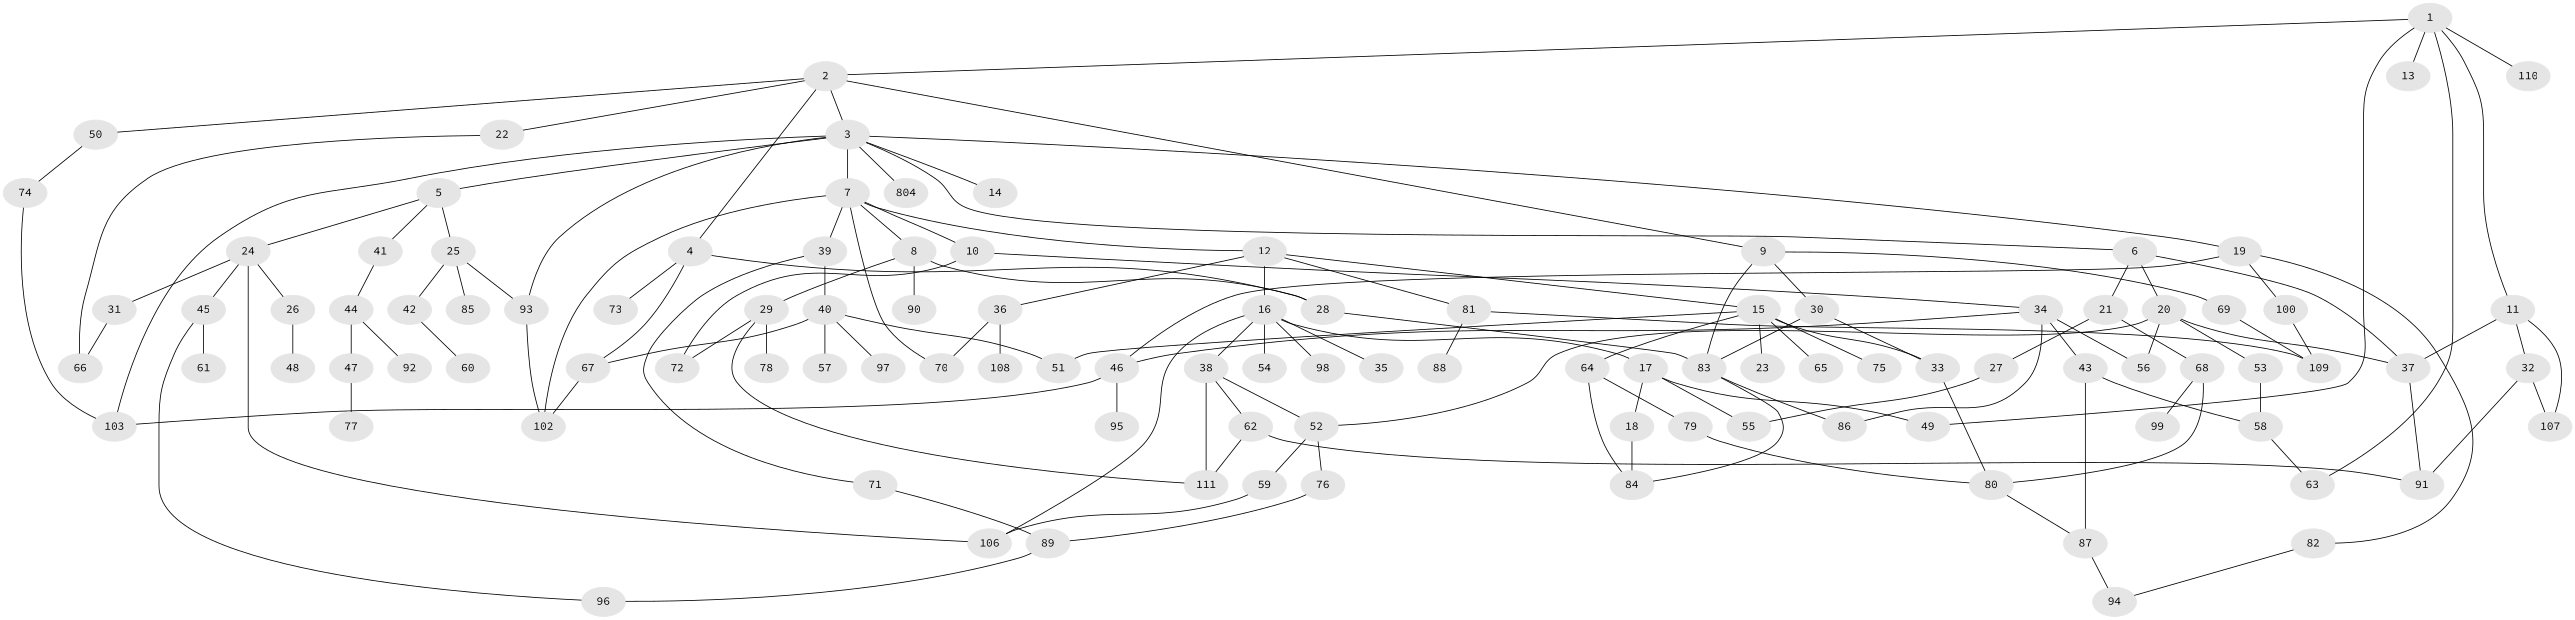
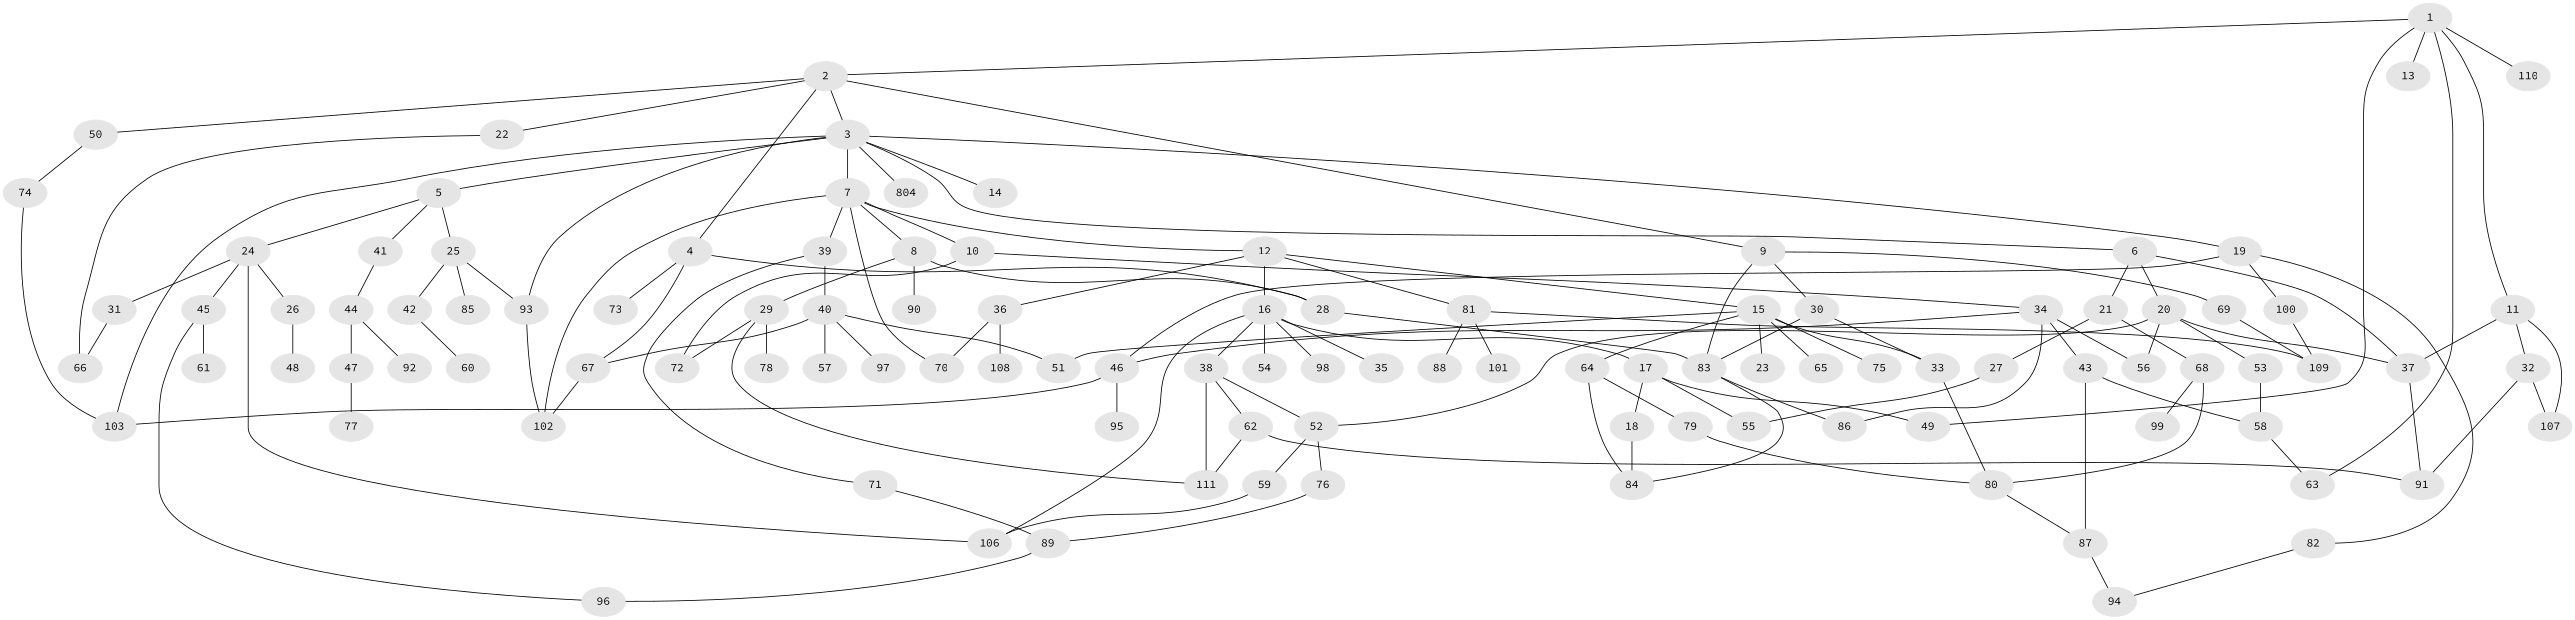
node "101": added
